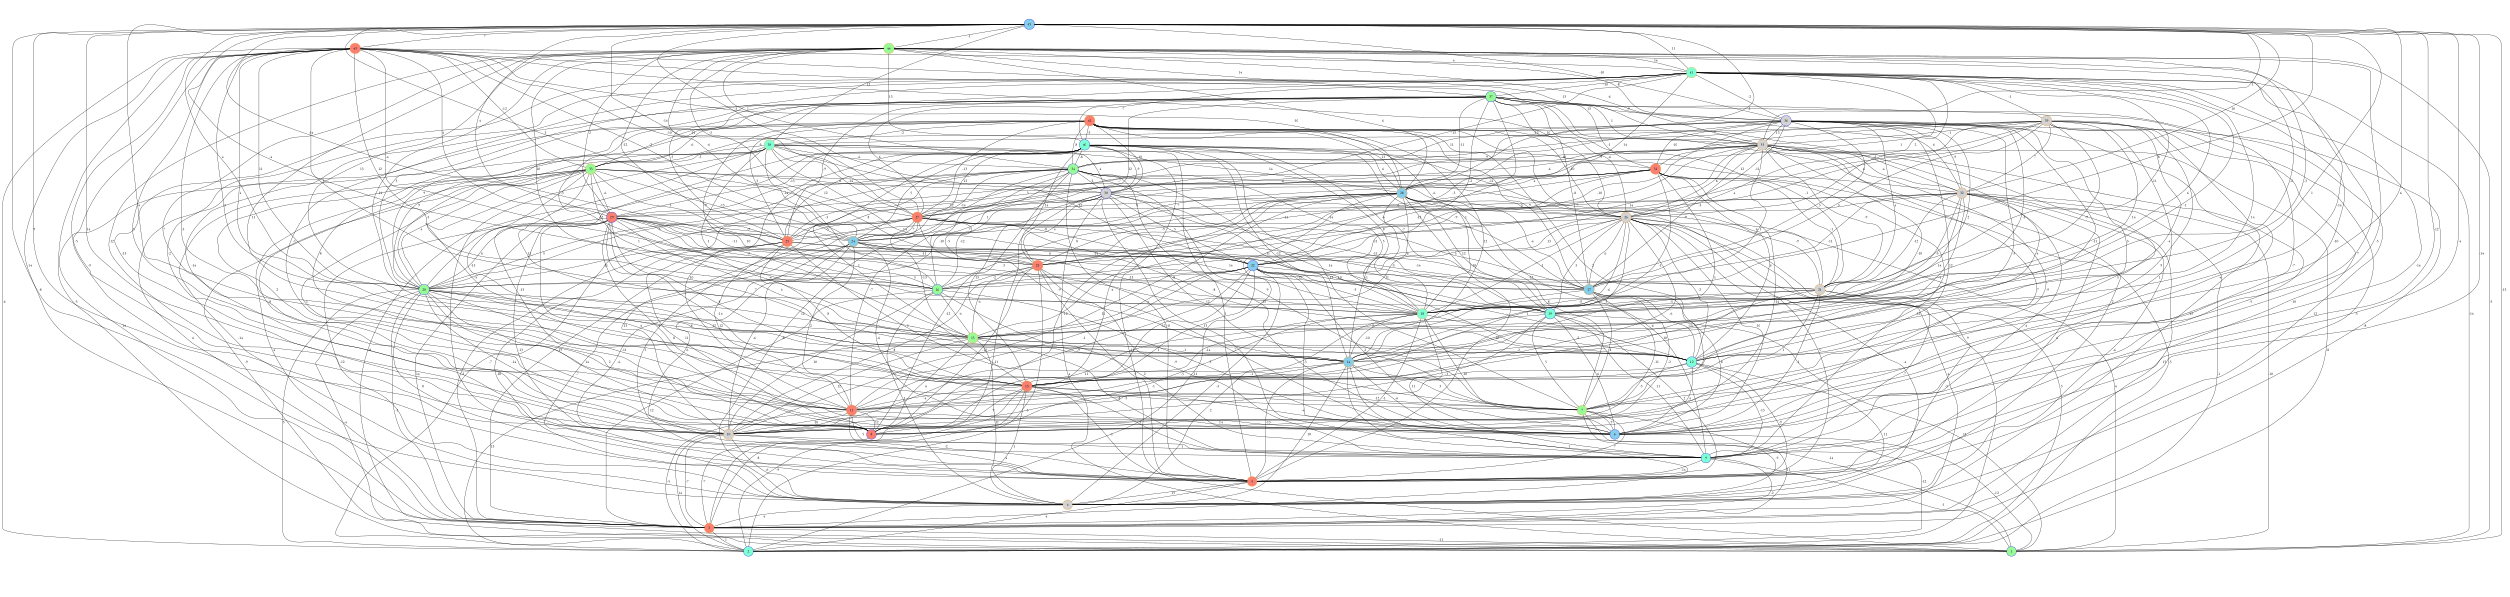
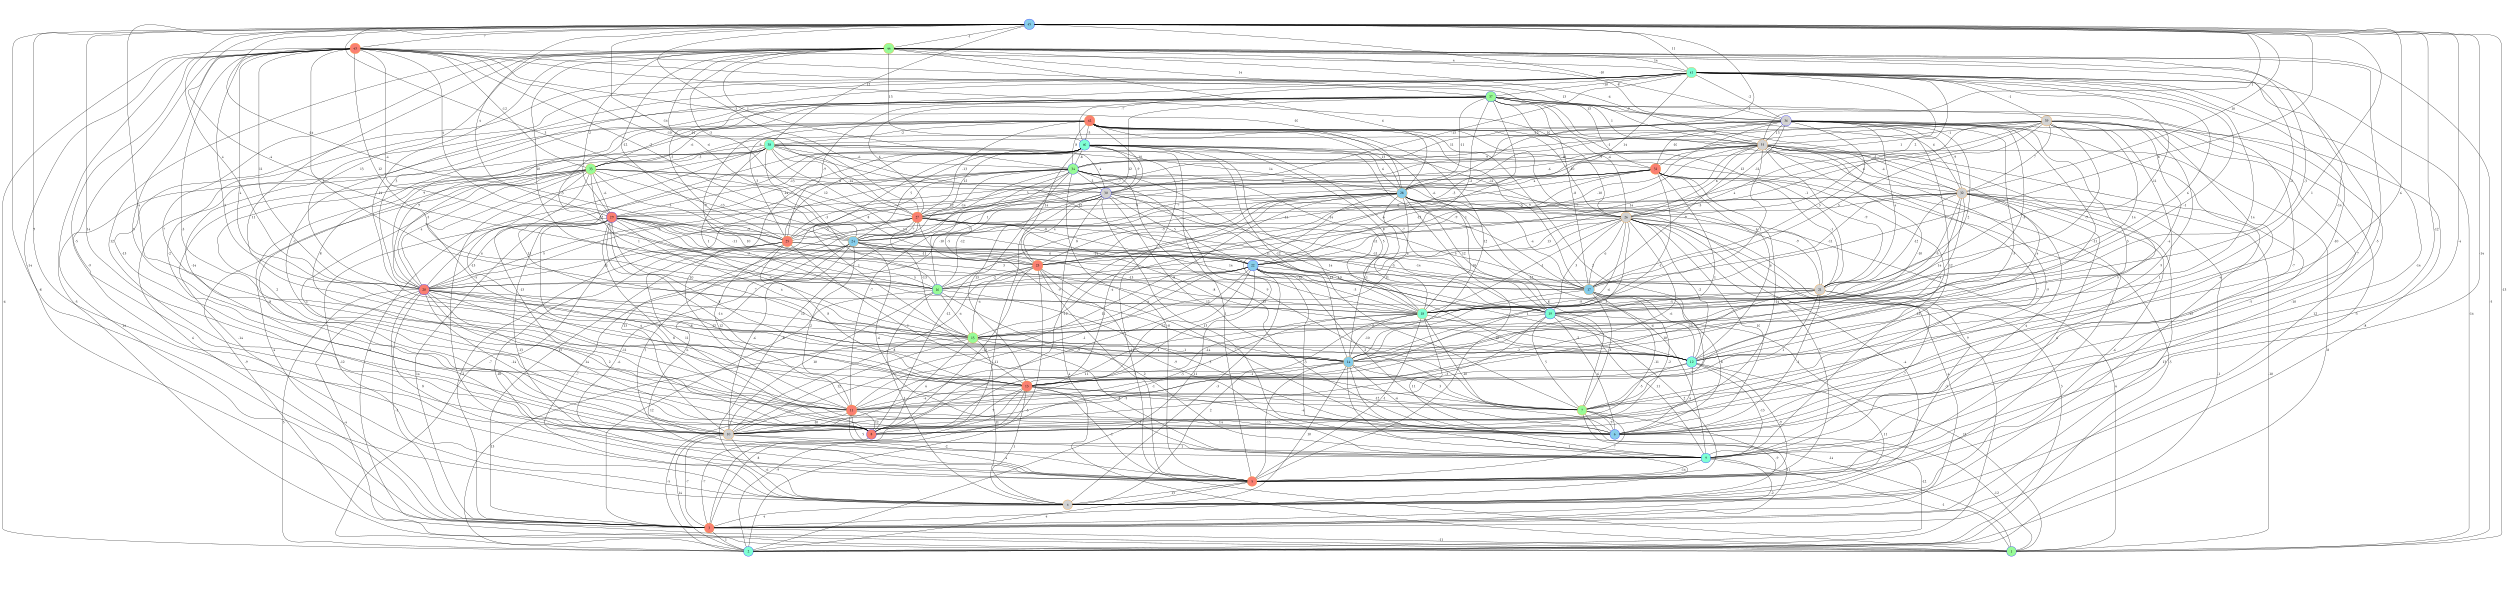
node "20": fillcolor palegreen -> salmon
